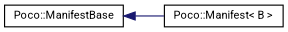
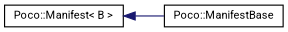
edge "Poco::Manifest< B >" -> "Poco::ManifestBase": reversed
